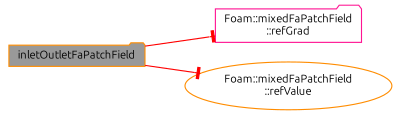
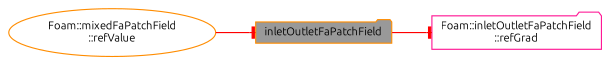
node "Foam::mixedFaPatchField ::refGrad": label "Foam::mixedFaPatchField ::refGrad" -> "Foam::inletOutletFaPatchField ::refGrad"
edge "inletOutletFaPatchField" -> "Foam::mixedFaPatchField ::refValue": reversed
